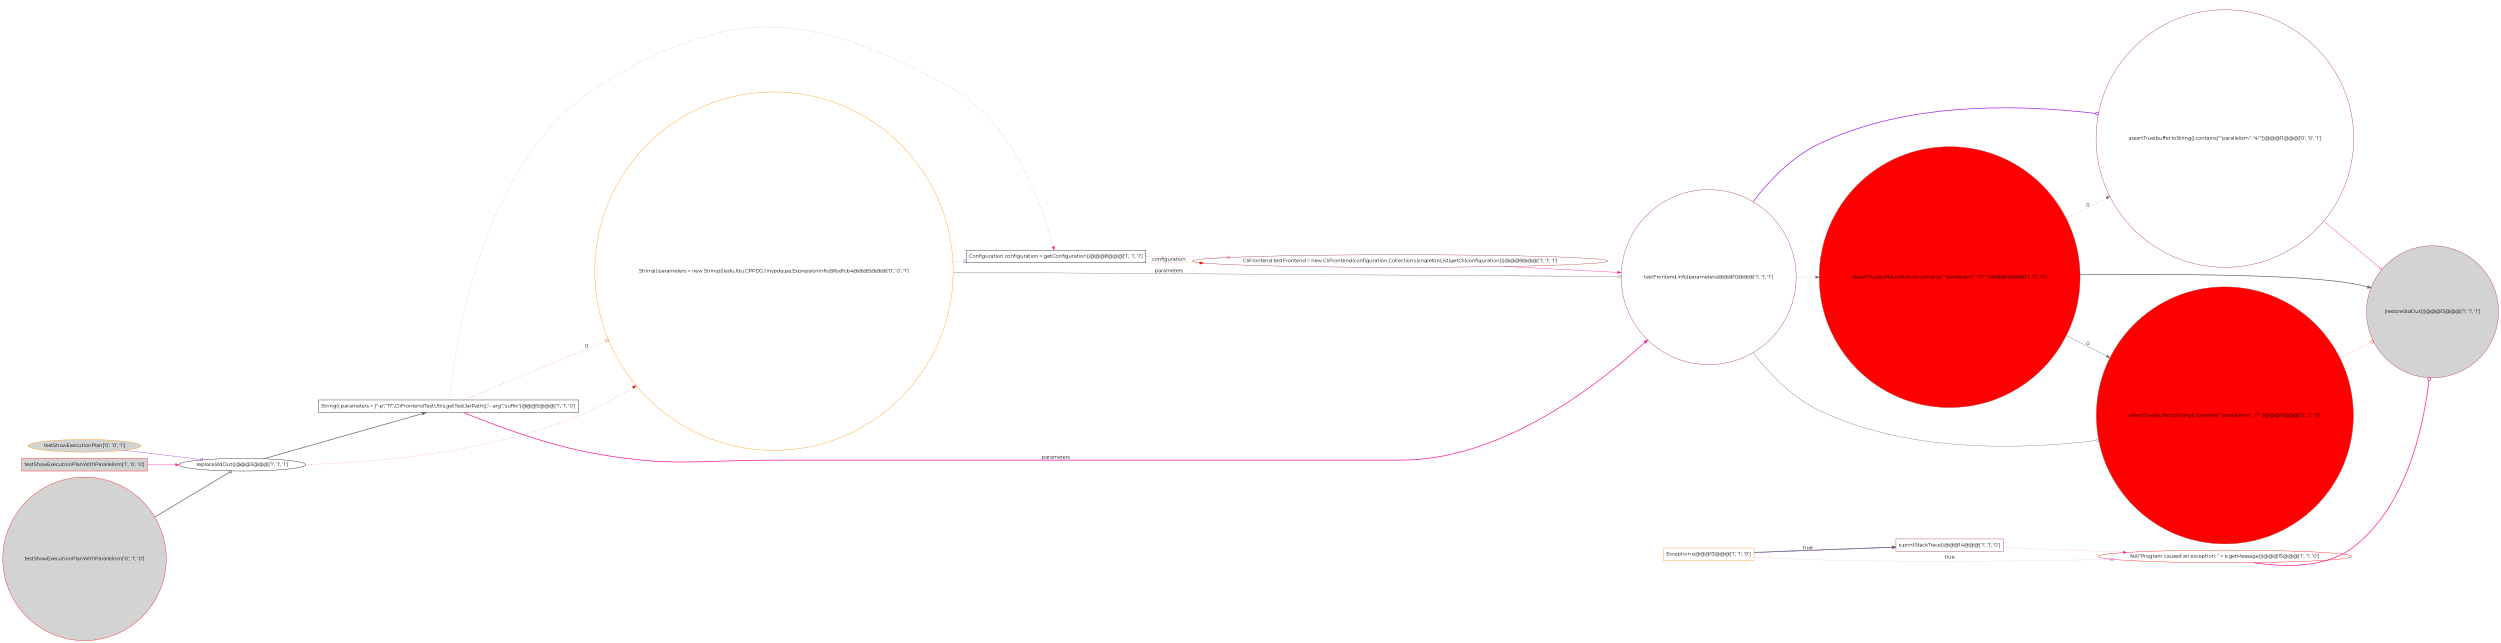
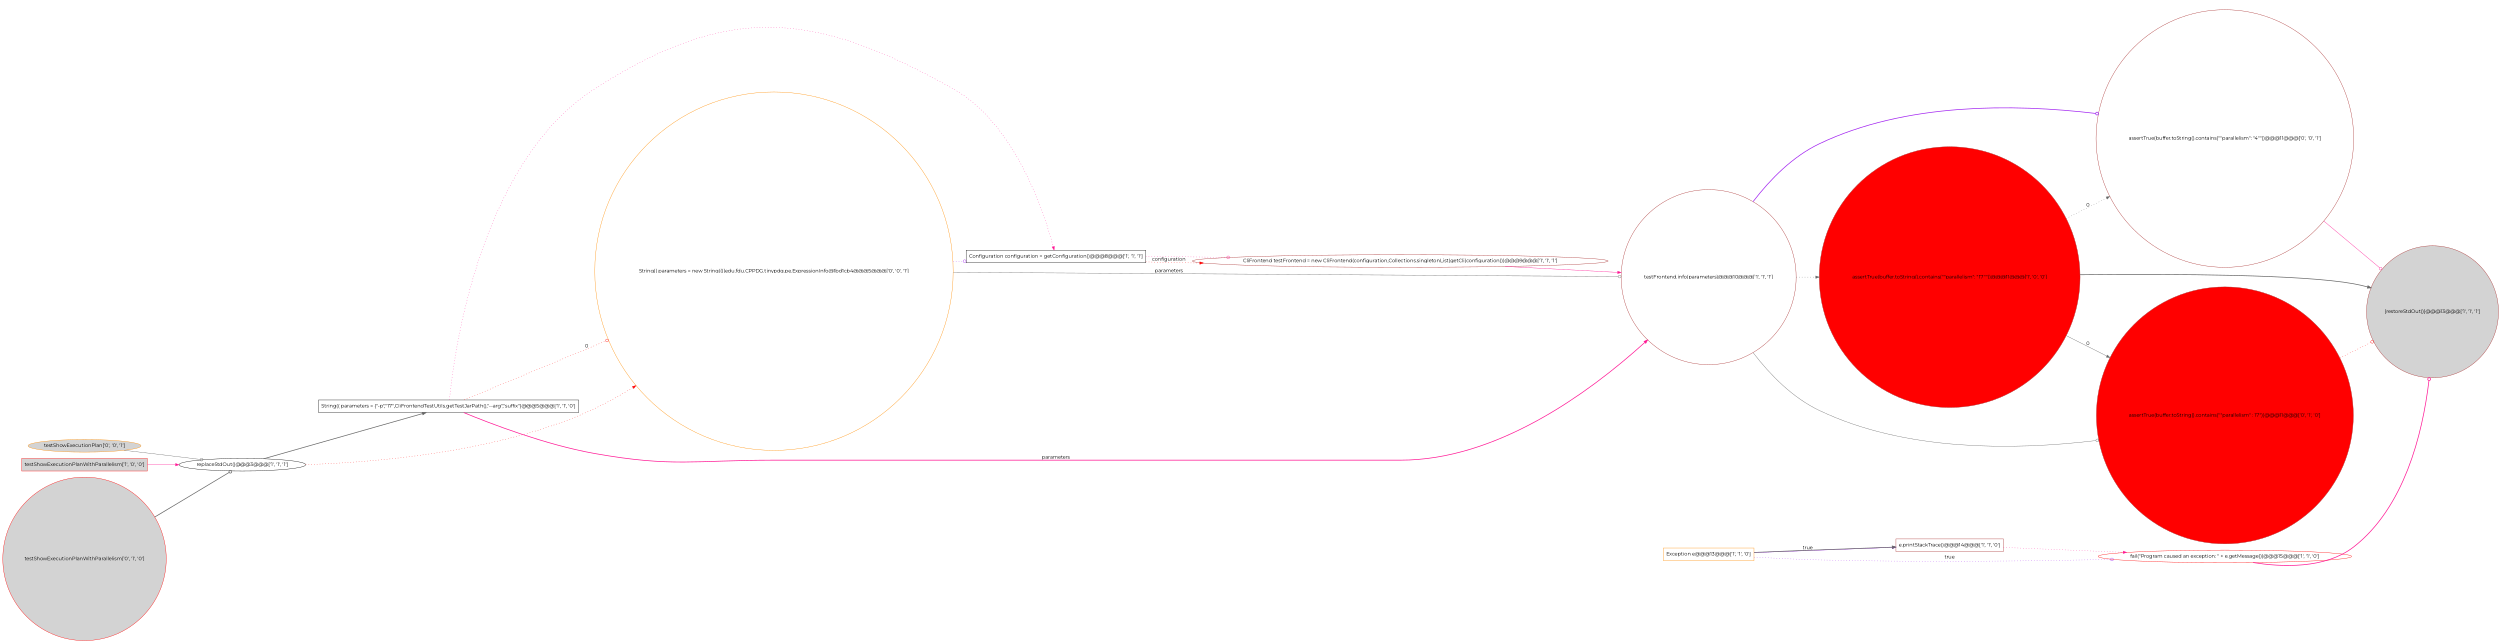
edge "testShowExecutionPlan['0', '0', '1']" -> "replaceStdOut()@@@3@@@['1', '1', '1']": color purple -> gray40
